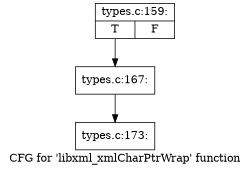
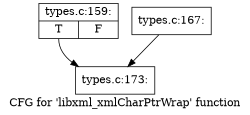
edge "types.c:159:" -> "types.c:167:": now "types.c:159:" -> "types.c:173:"
